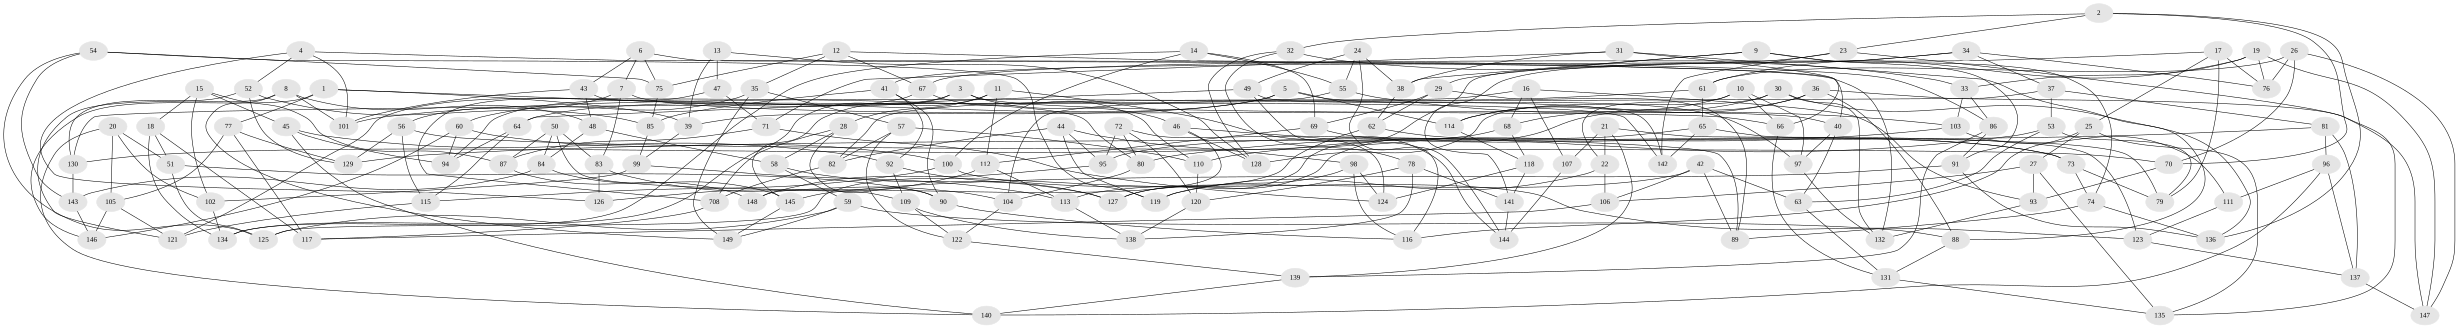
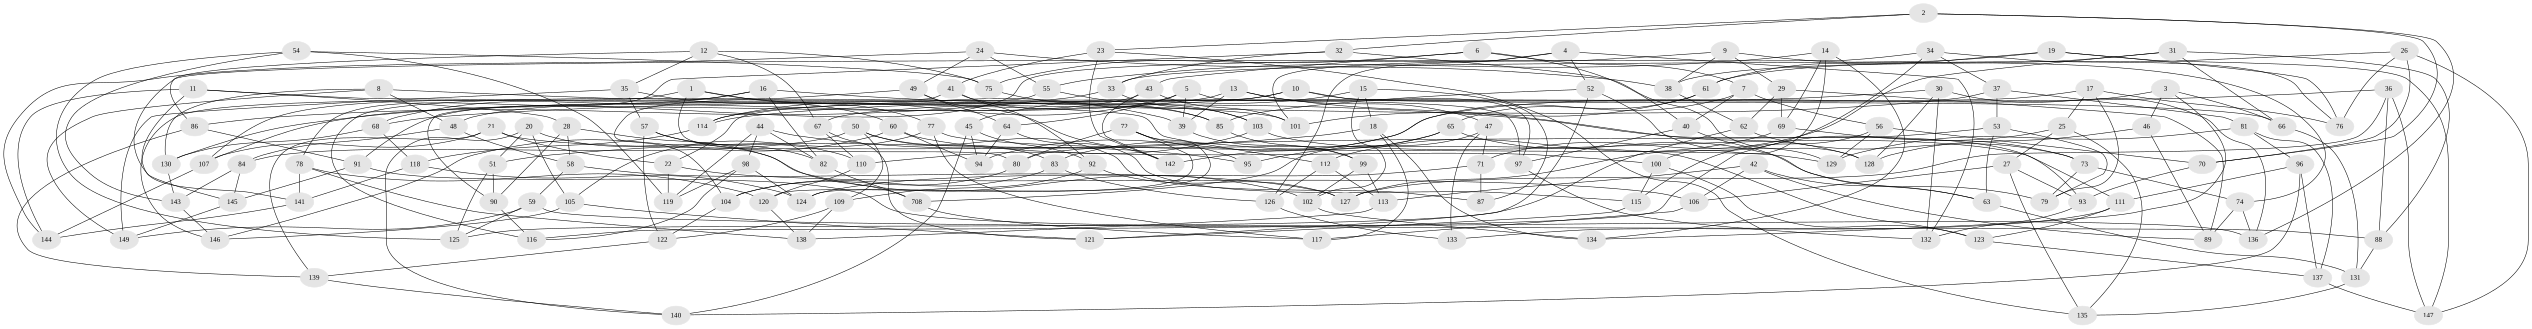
edge "13" -- "107": added
node "148": removed
node "133": added
